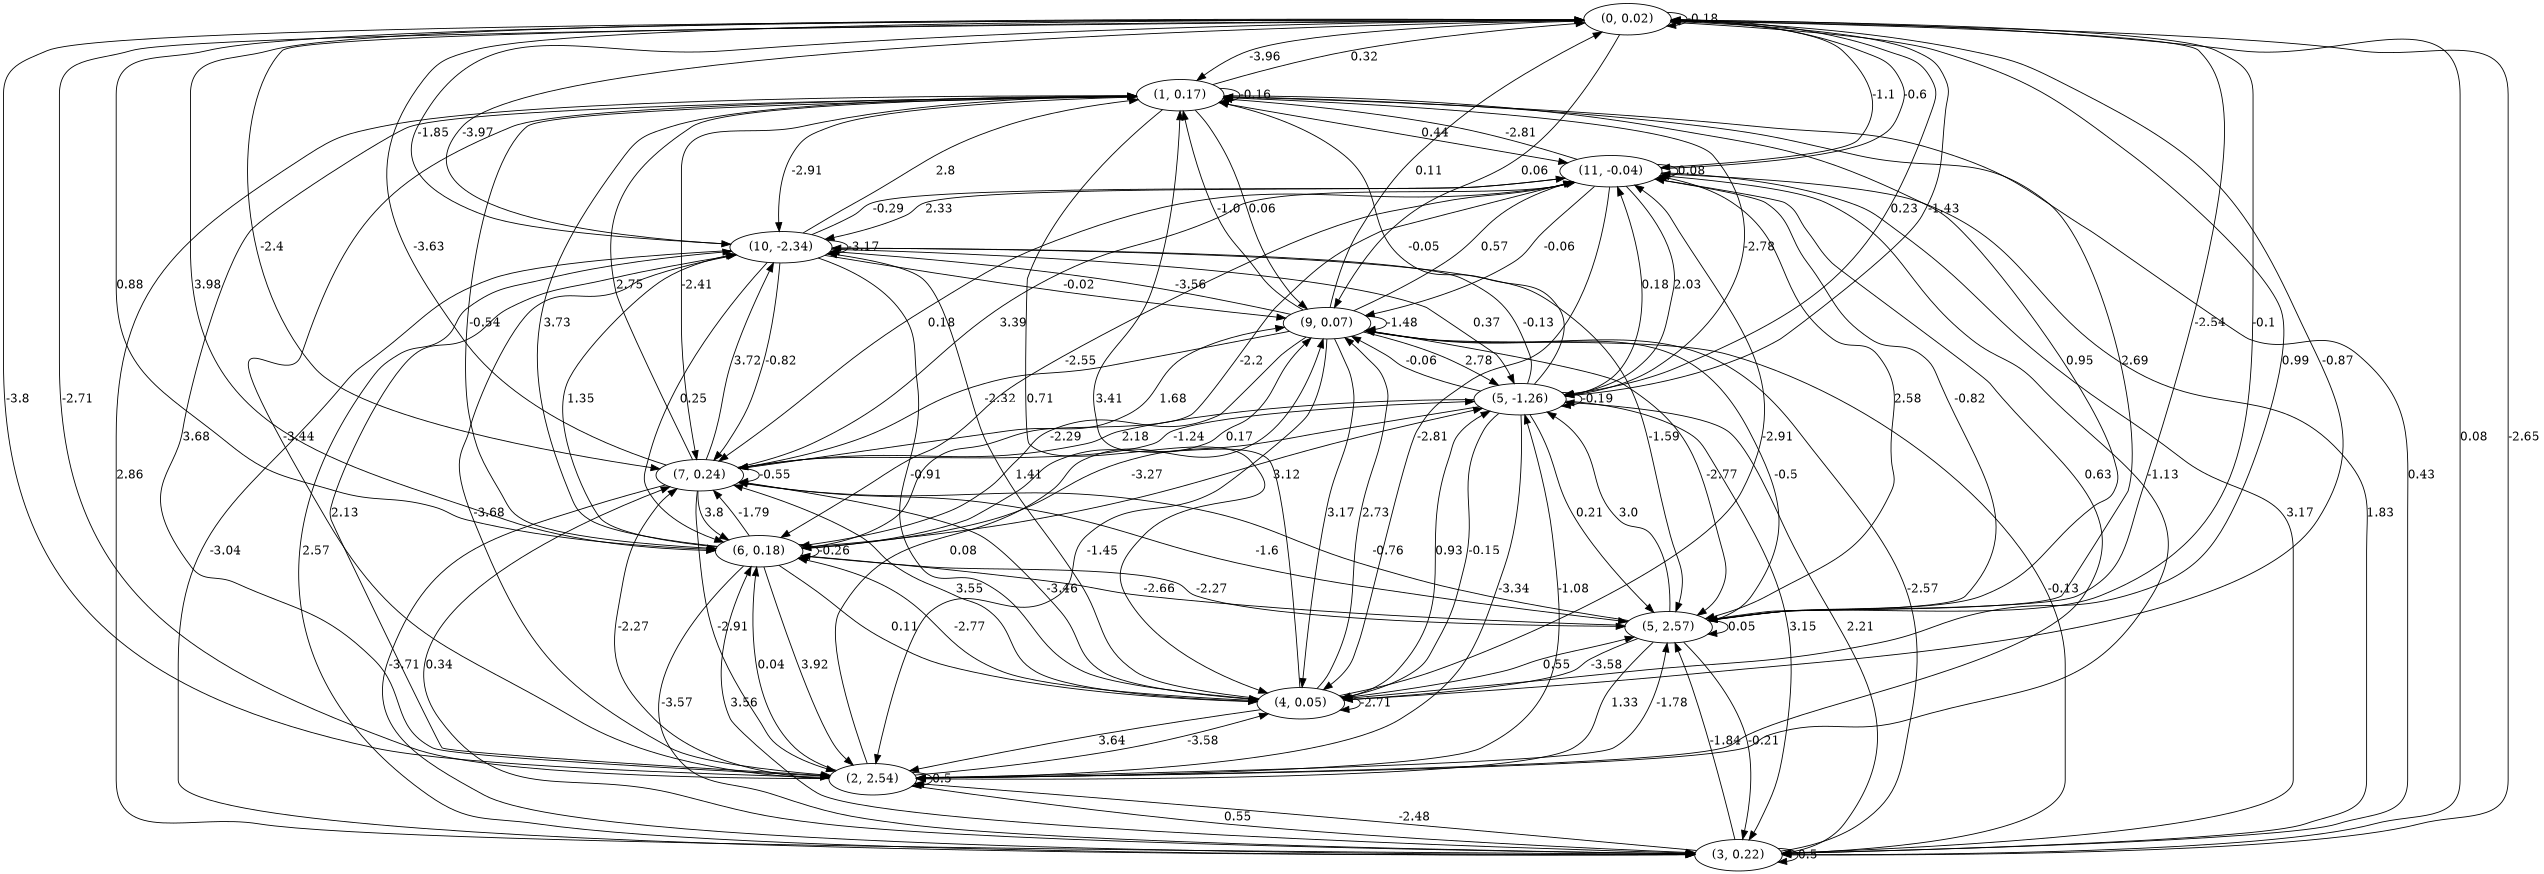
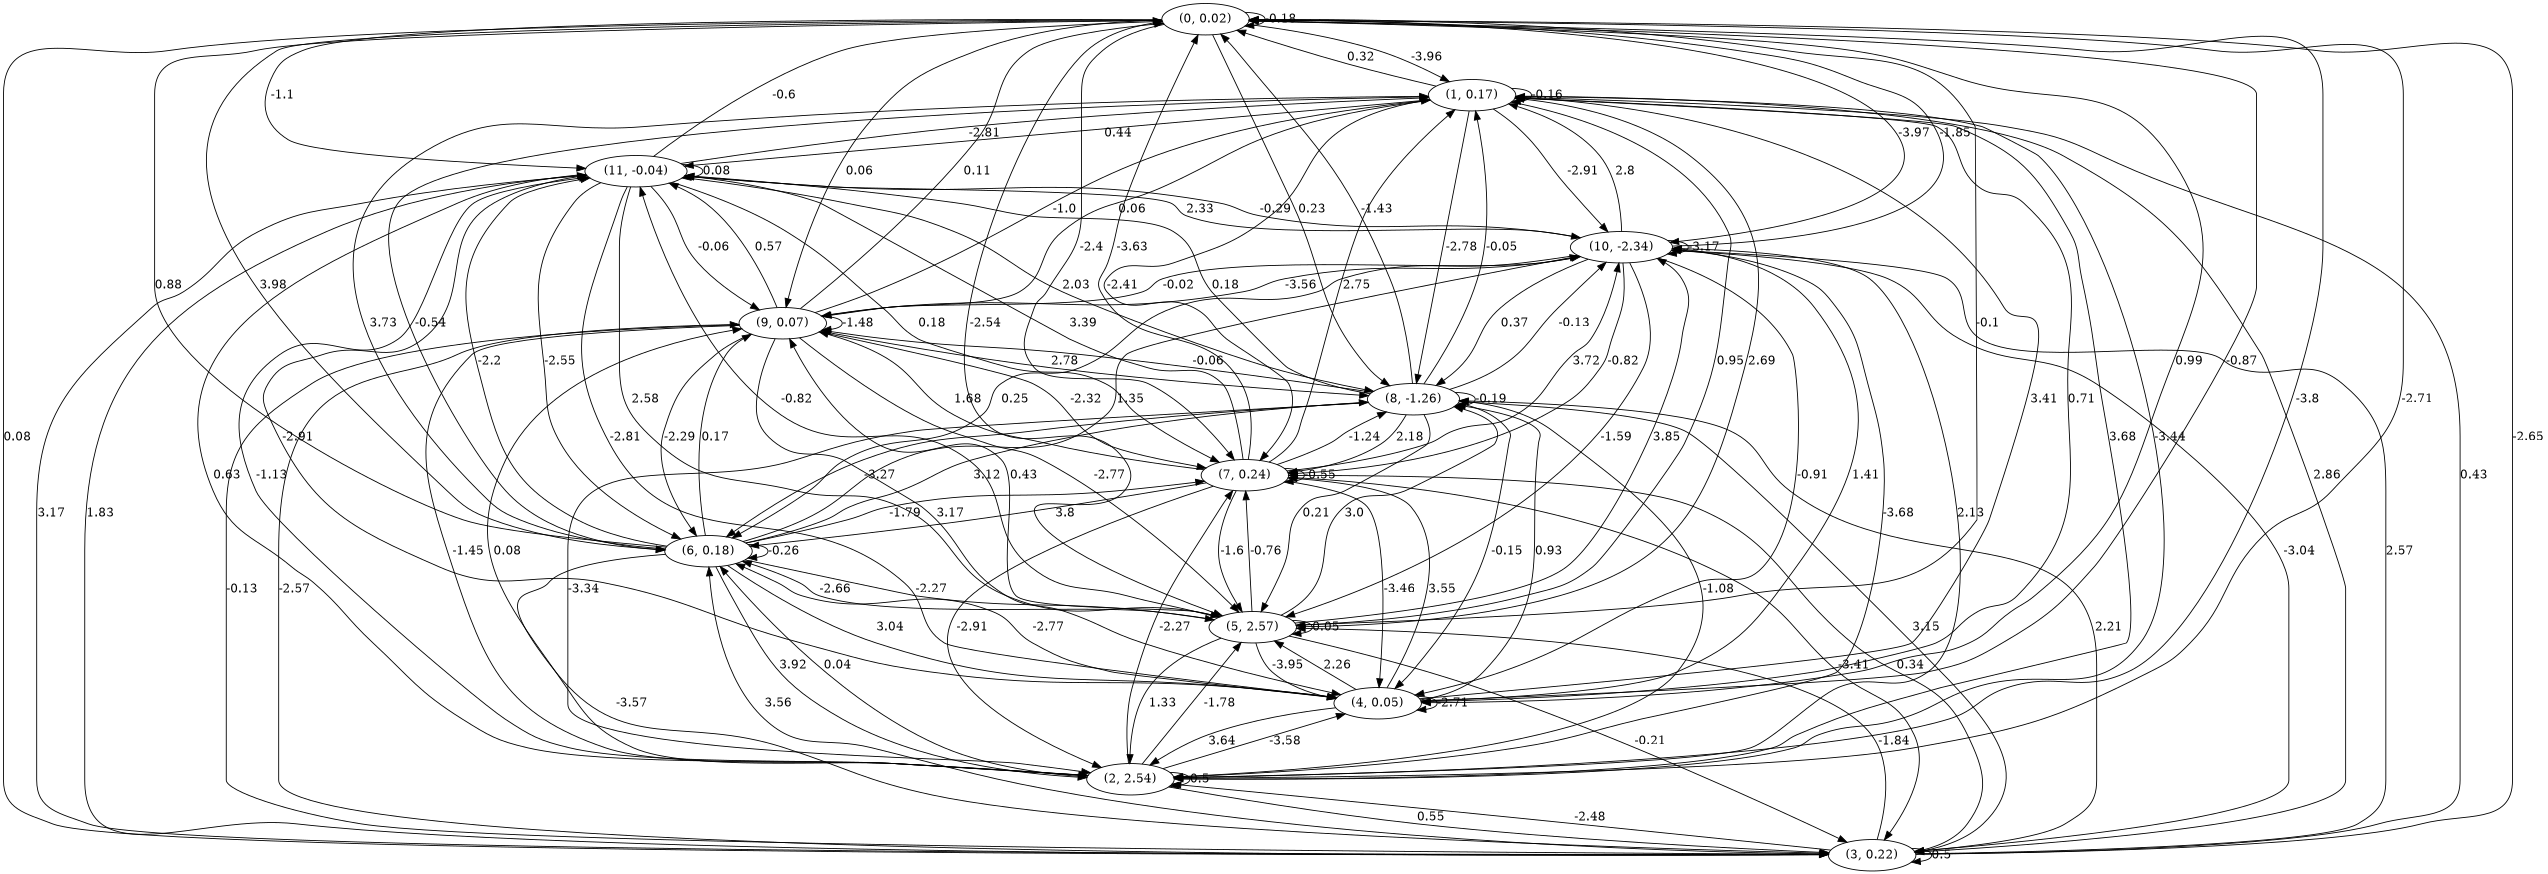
node "(5, -1.26)": label "(5, -1.26)" -> "(8, -1.26)"
edge "(5, 2.57)" -> "(9, 0.07)": label "-0.5" -> "0.43"
edge "(4, 0.05)" -> "(9, 0.07)": removed, label "2.73"
edge "(5, 2.57)" -> "(10, -2.34)": added, label "3.85"
edge "(6, 0.18)" -> "(4, 0.05)": label "0.11" -> "3.04"
edge "(7, 0.24)" -> "(3, 0.22)": label "-3.71" -> "-3.41"
edge "(4, 0.05)" -> "(5, 2.57)": label "0.55" -> "2.26"
edge "(5, 2.57)" -> "(4, 0.05)": label "-3.58" -> "-3.95"
